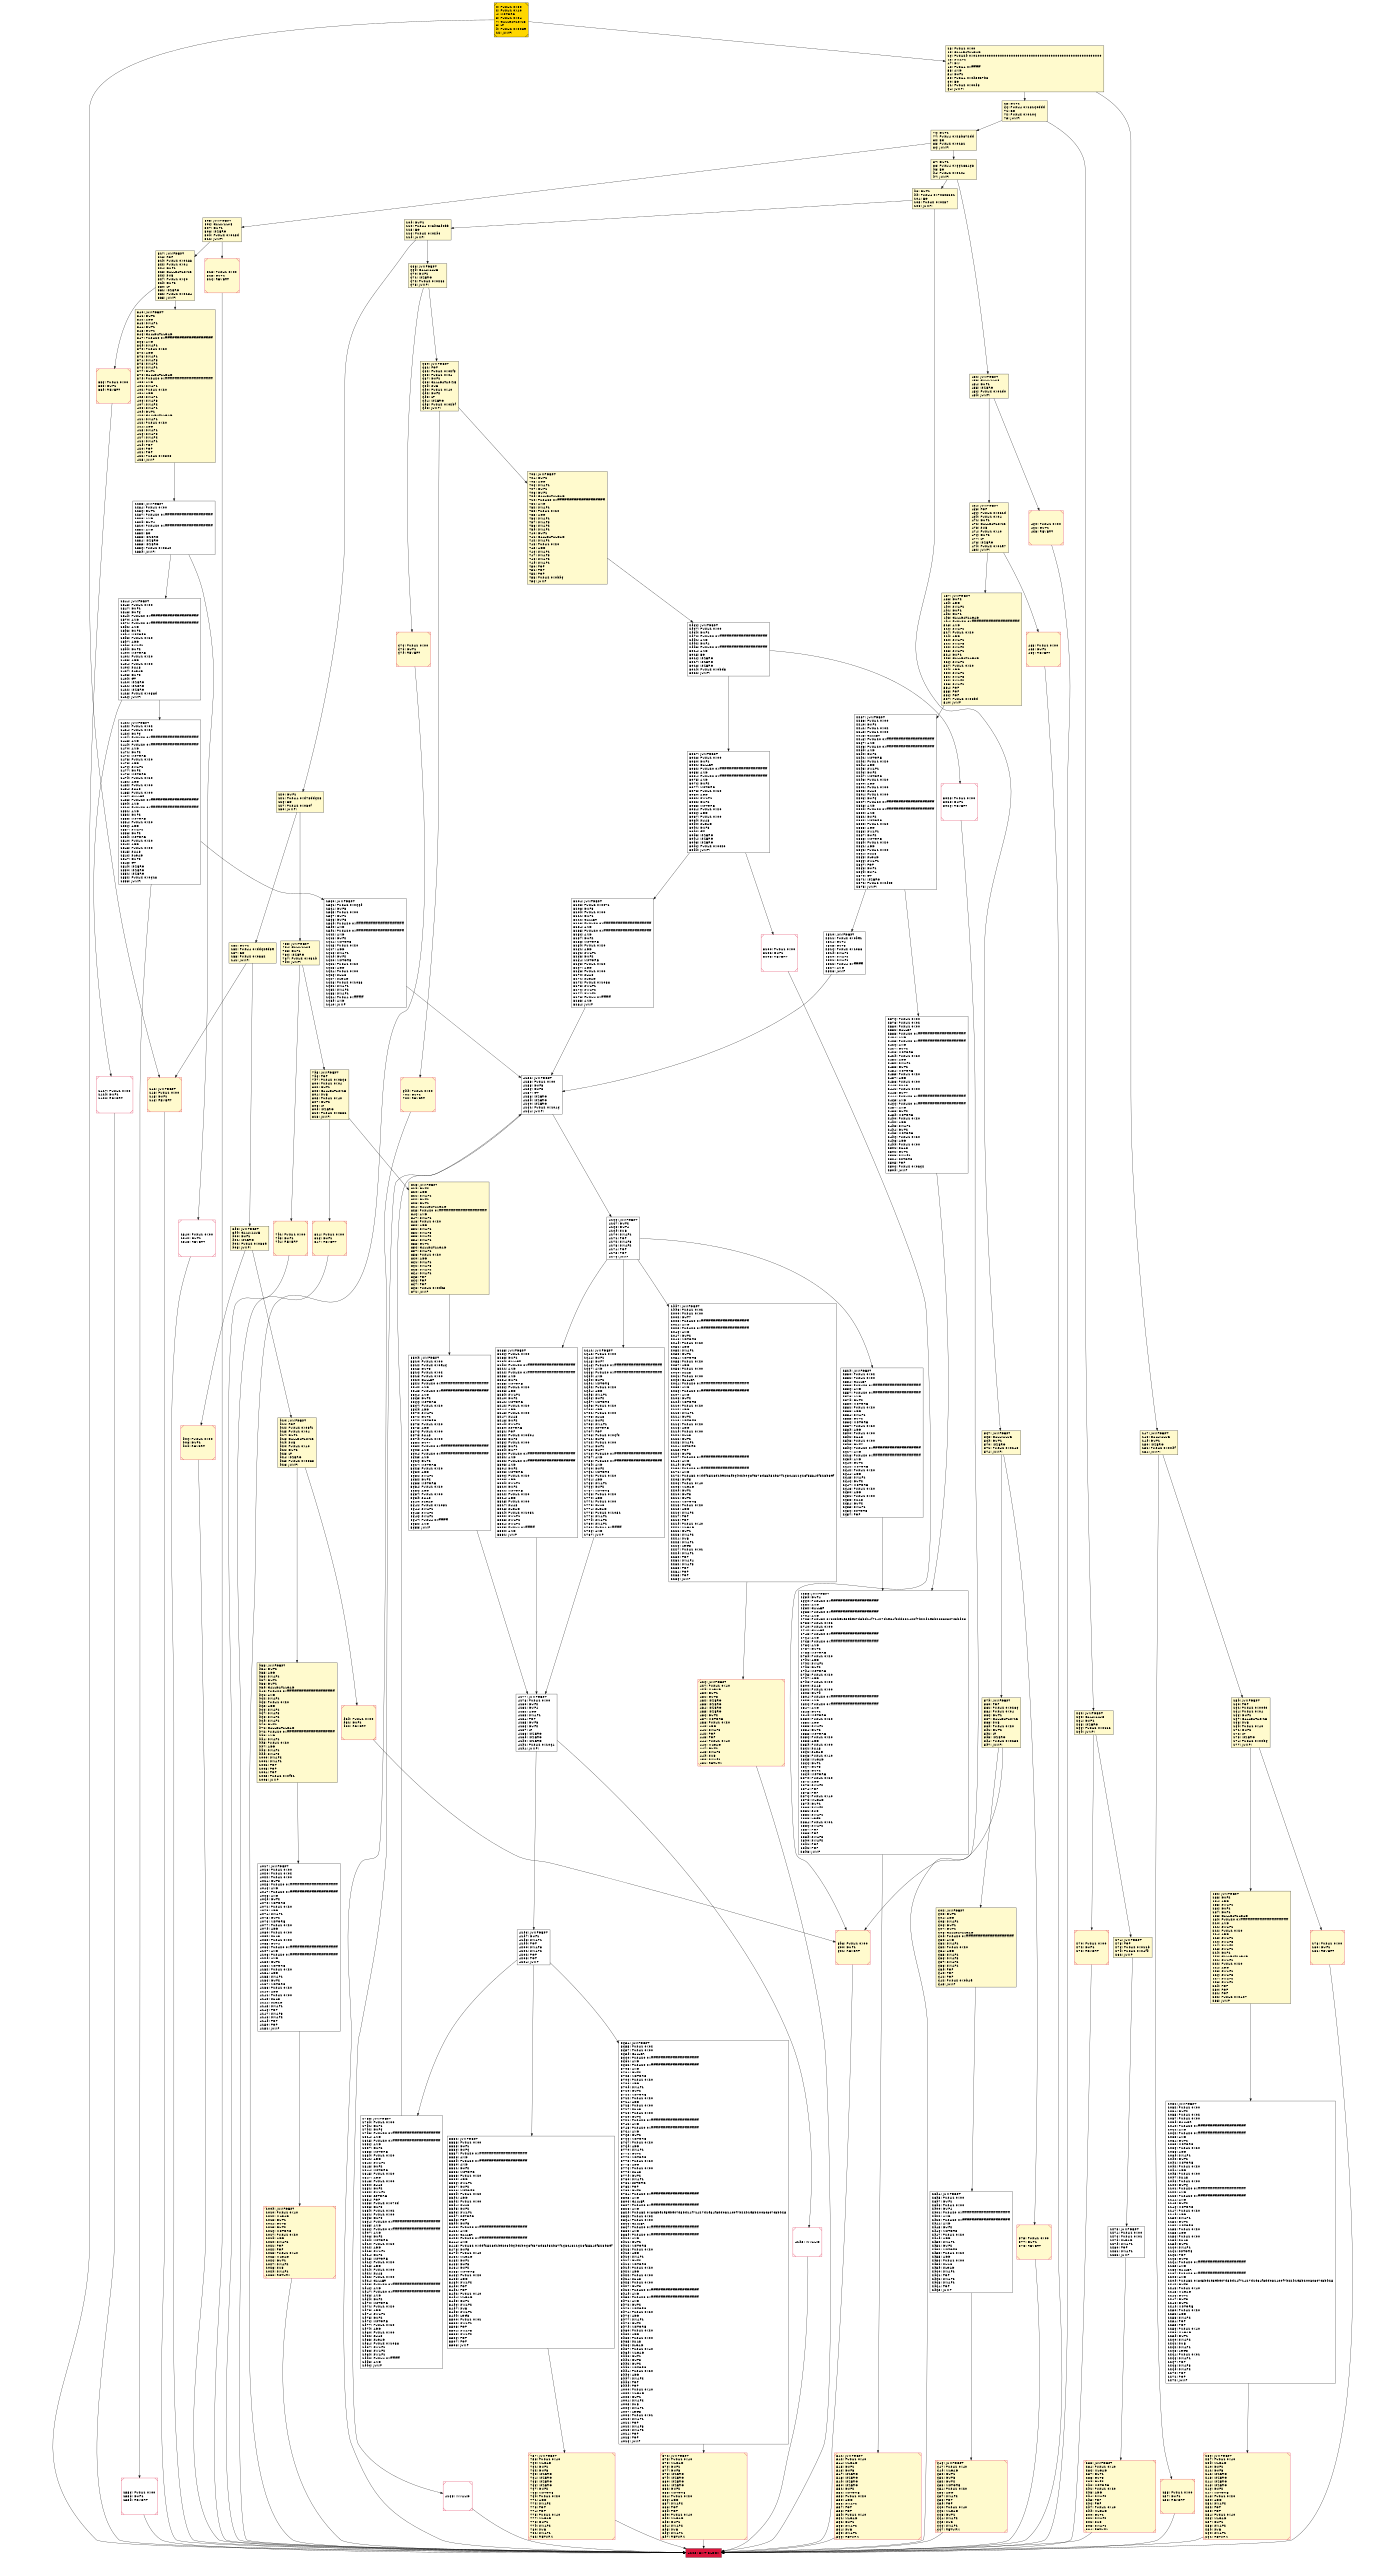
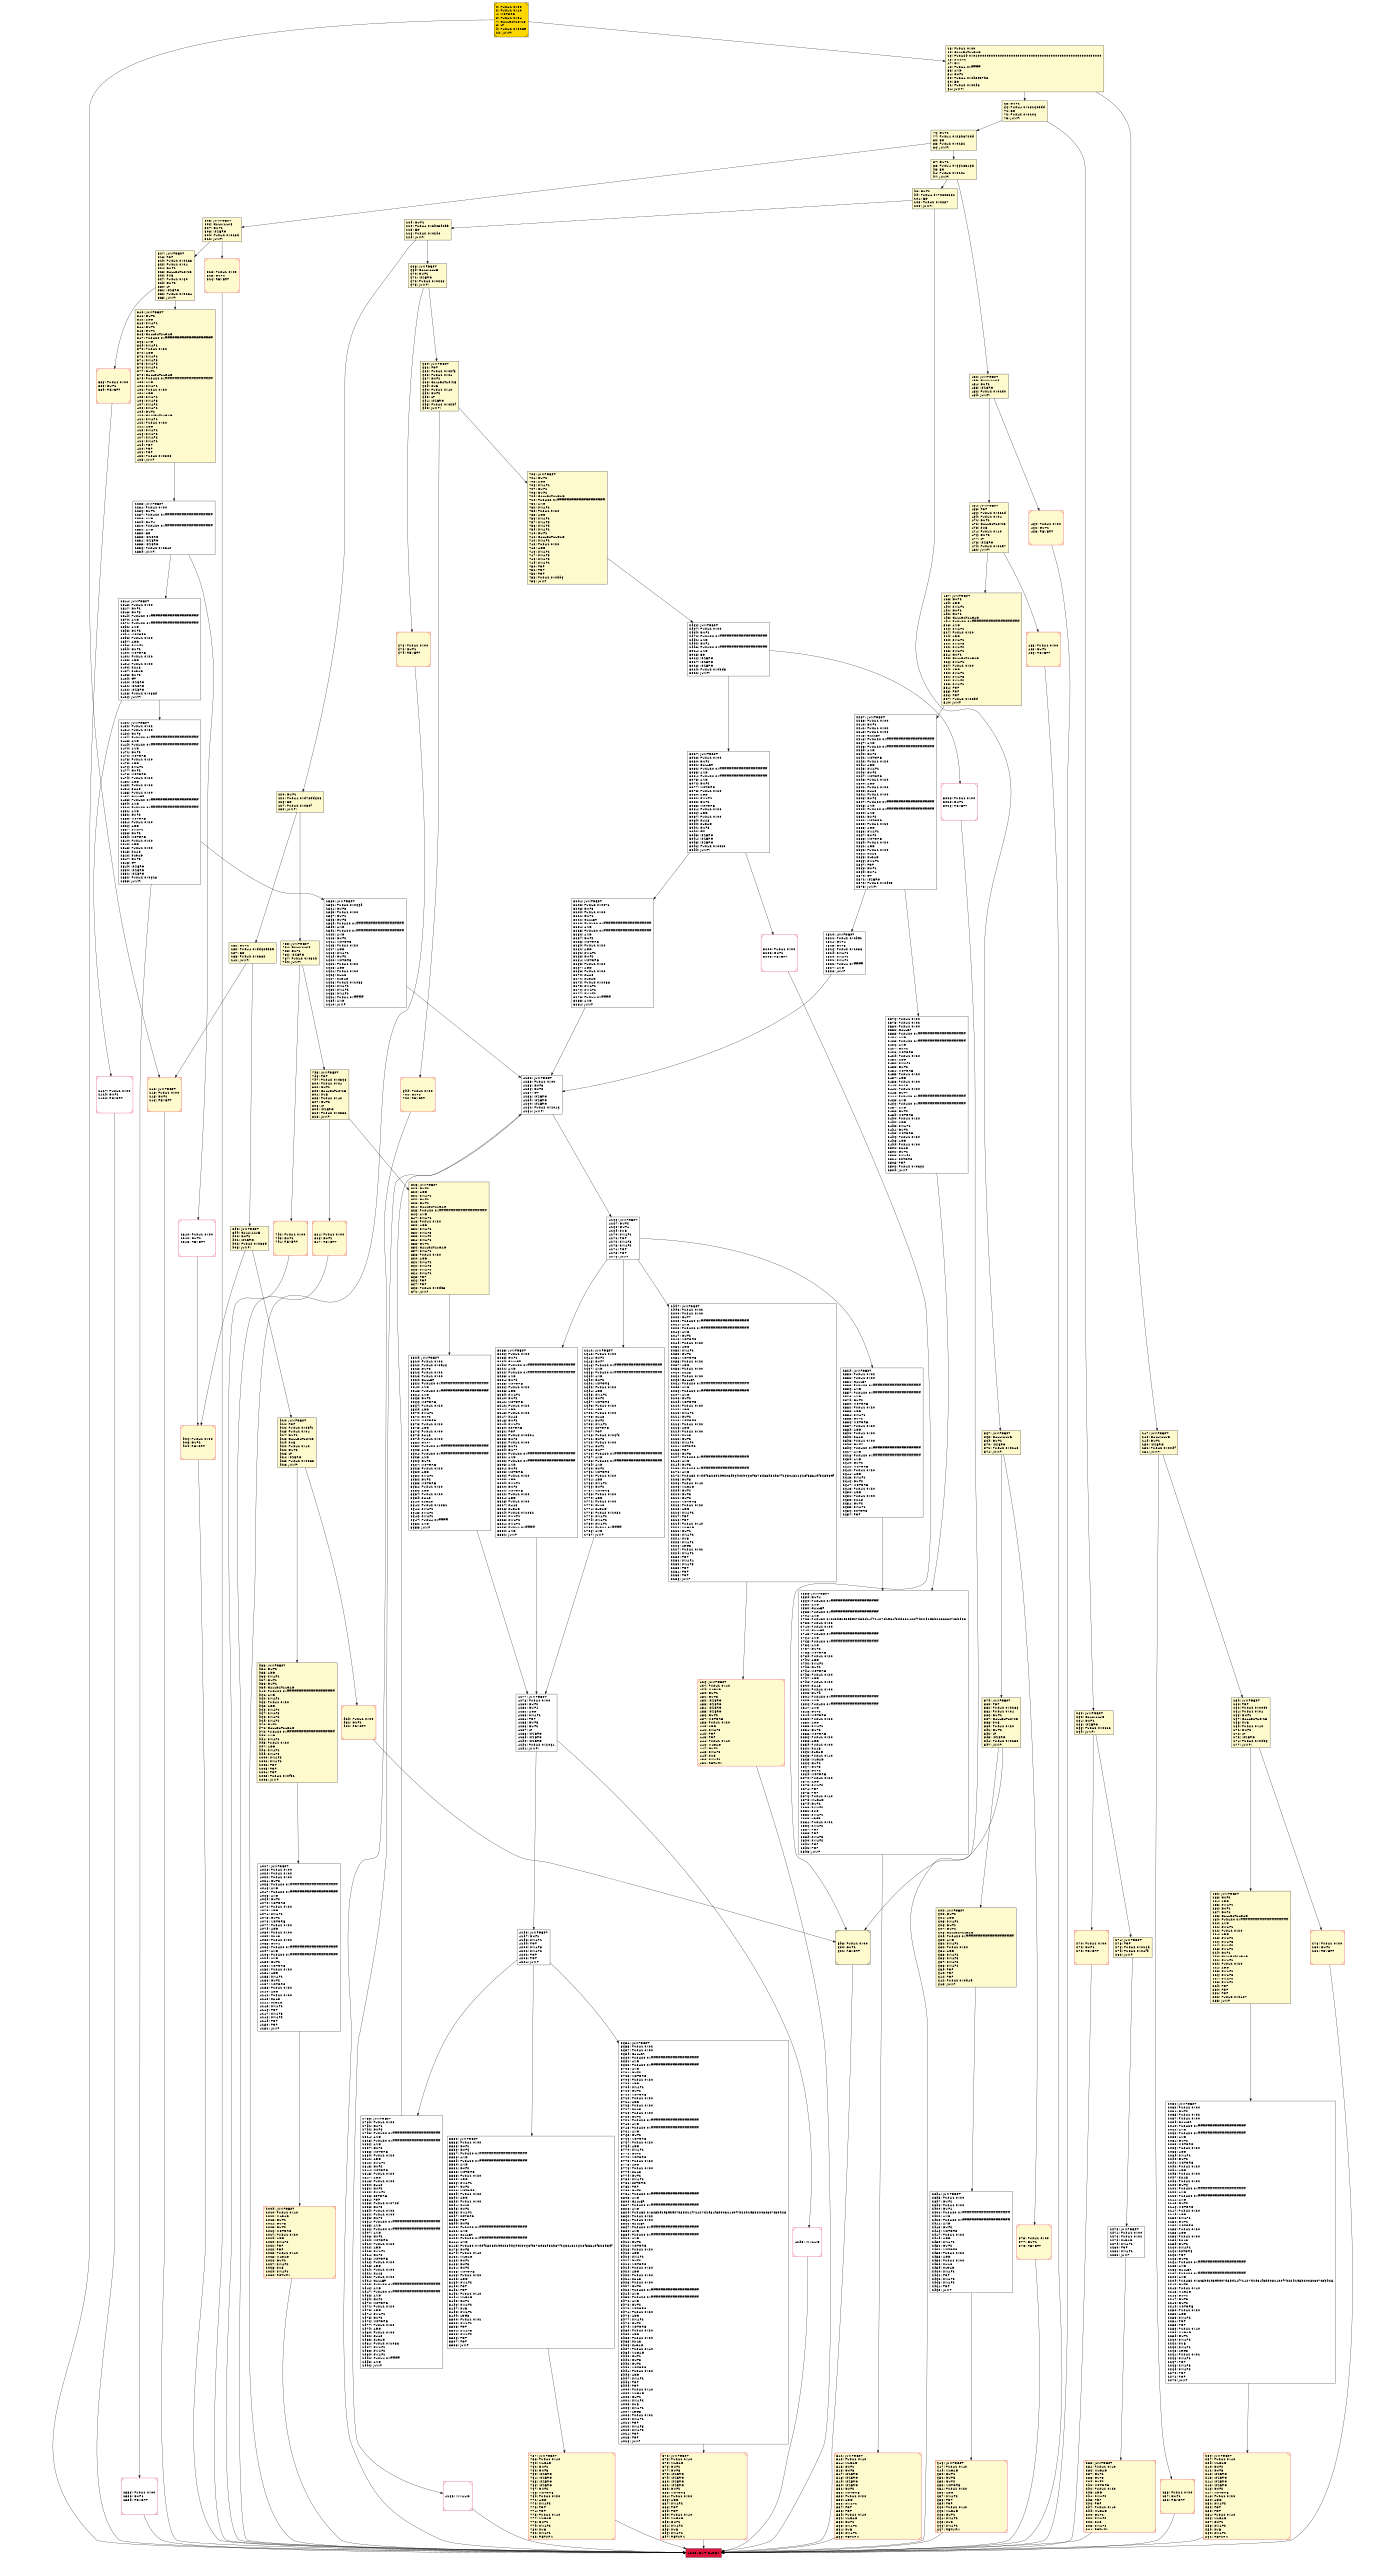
node "598: PUSH1 0x00 600: DUP1 601: REVERT": color crimson -> black
edge "1340: PUSH1 0x00 1342: DUP1 1343: REVERT" -> "4205: EXIT BLOCK": now "1340: PUSH1 0x00 1342: DUP1 1343: REVERT" -> "906: PUSH1 0x00 908: DUP1 909: REVERT"
